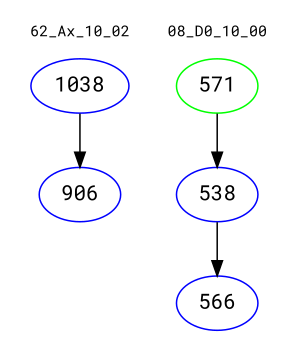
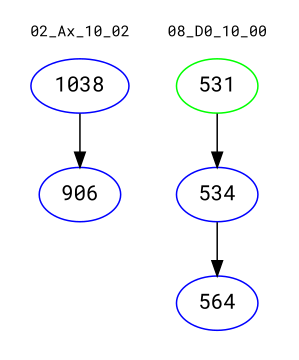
cluster "62_Ax_10_02": label "62_Ax_10_02" -> "02_Ax_10_02"
node "571": label "571" -> "531"
node "538": label "538" -> "534"
node "566": label "566" -> "564"
